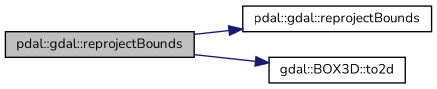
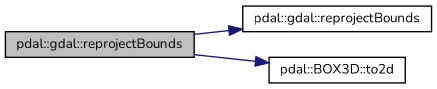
node "gdal::BOX3D::to2d": label "gdal::BOX3D::to2d" -> "pdal::BOX3D::to2d"
